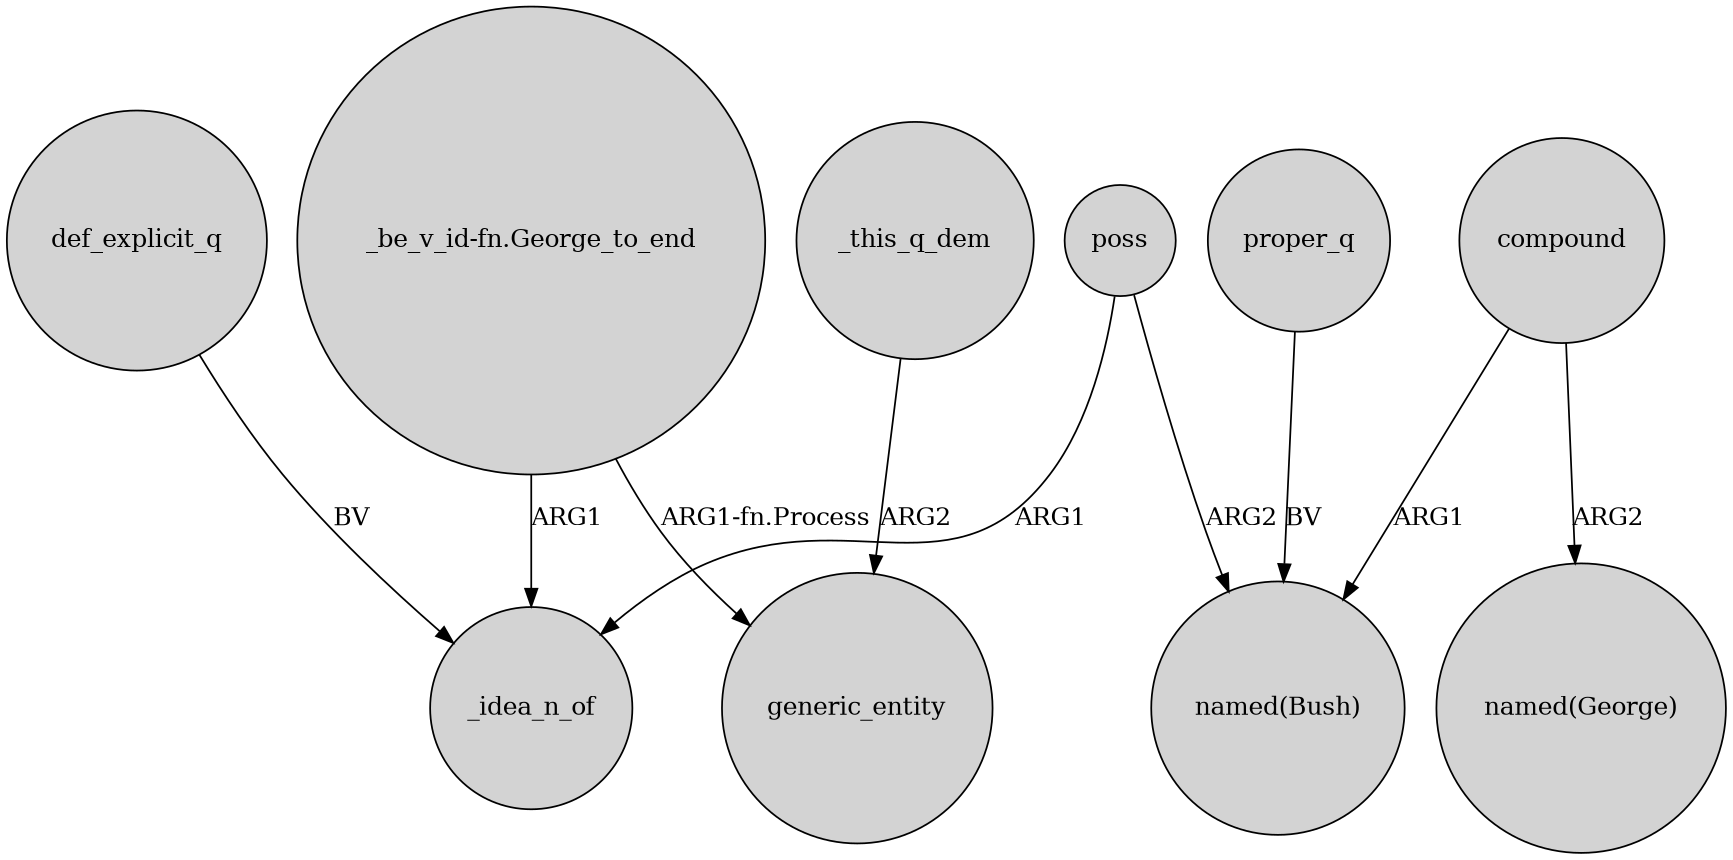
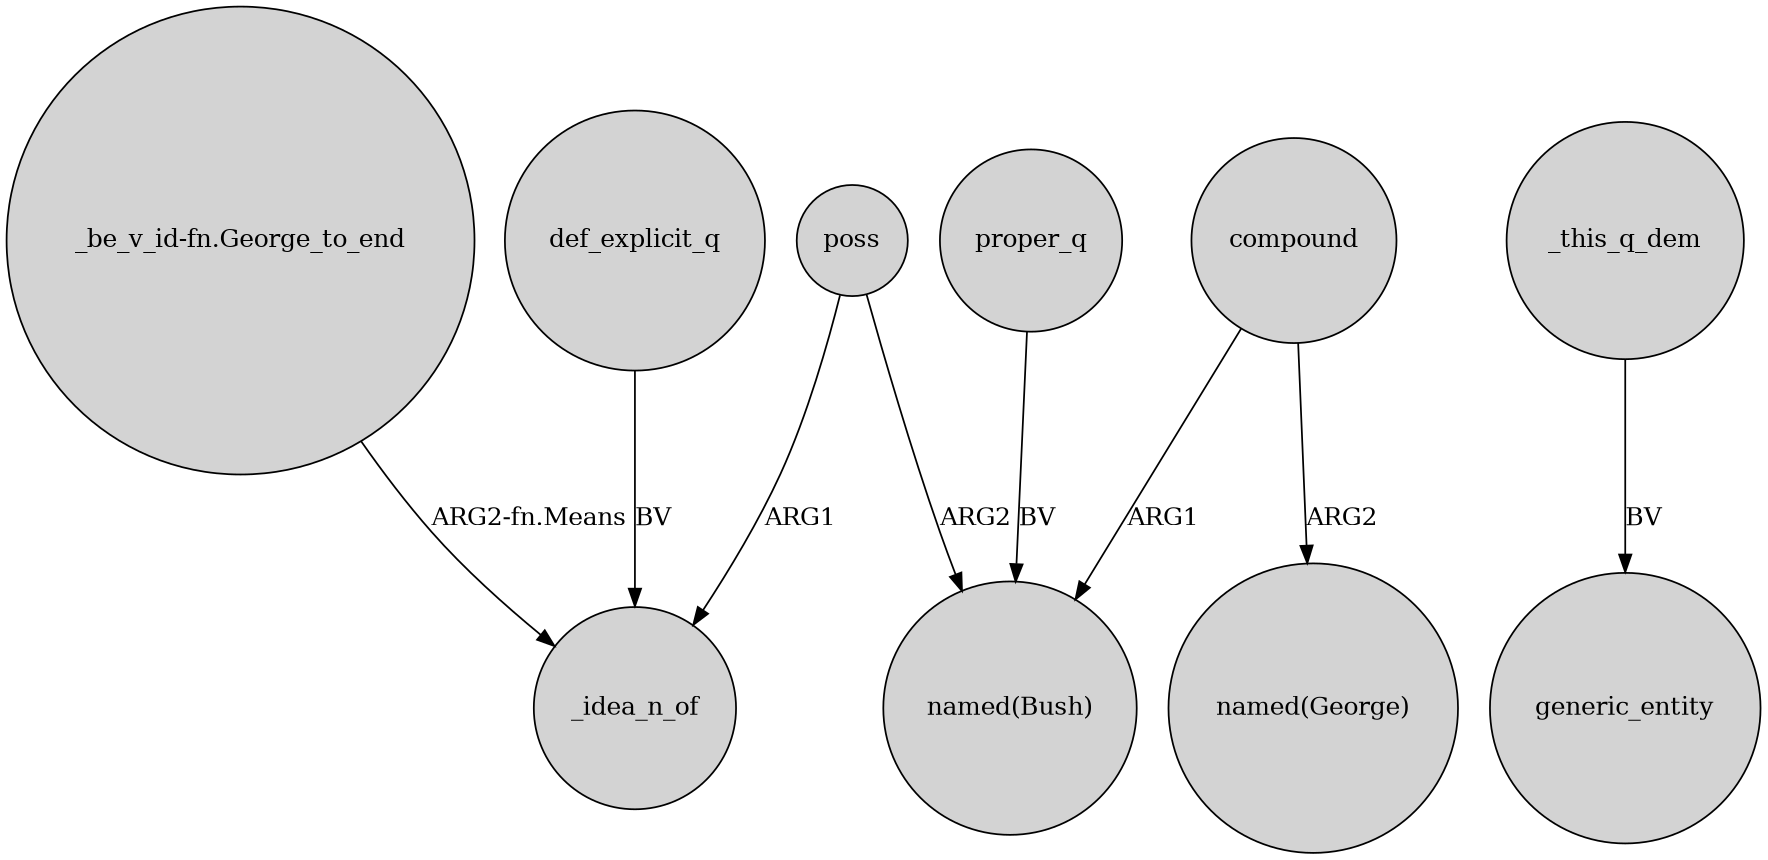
edge "_be_v_id-fn.George_to_end" -> "_idea_n_of": label "ARG1" -> "ARG2-fn.Means"
edge "_this_q_dem" -> "generic_entity": label "ARG2" -> "BV"
edge "_be_v_id-fn.George_to_end" -> "generic_entity": removed, label "ARG1-fn.Process"
